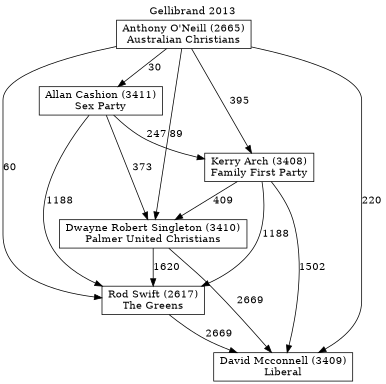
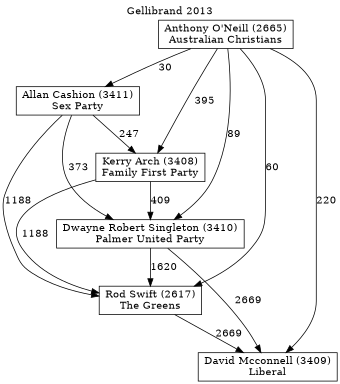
node "Dwayne Robert Singleton (3410) Palmer United Christians": label "Dwayne Robert Singleton (3410) Palmer United Christians" -> "Dwayne Robert Singleton (3410) Palmer United Party"
edge "Kerry Arch (3408) Family First Party" -> "David Mcconnell (3409) Liberal": removed, label "1502"
